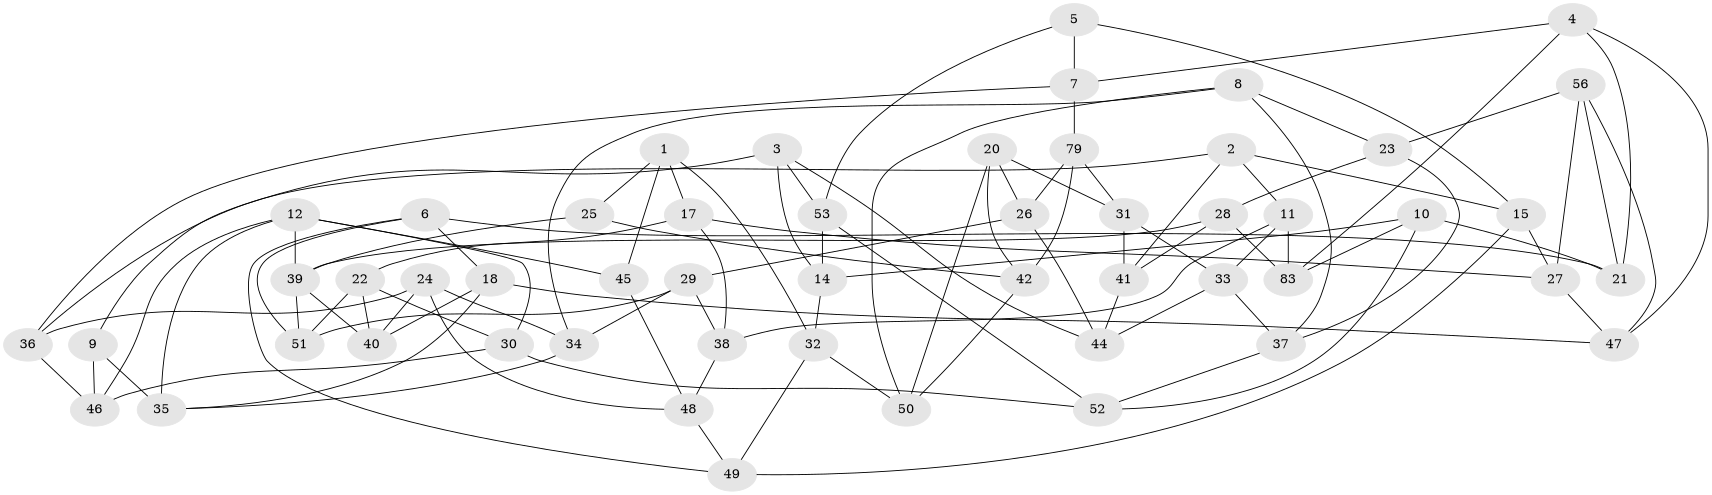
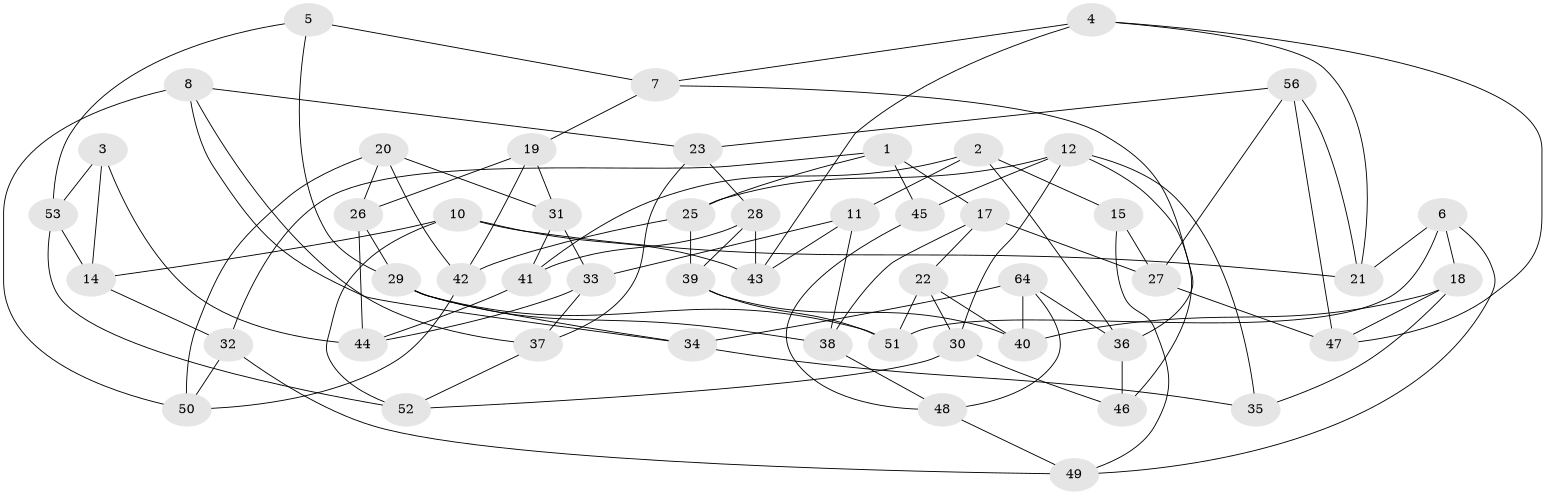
edge "5" -- "15": now "5" -- "29"
node "79": label "79" -> "19"
edge "12" -- "39": now "12" -- "25"
node "24": label "24" -> "64"
node "83": label "83" -> "43"
node "9": removed
